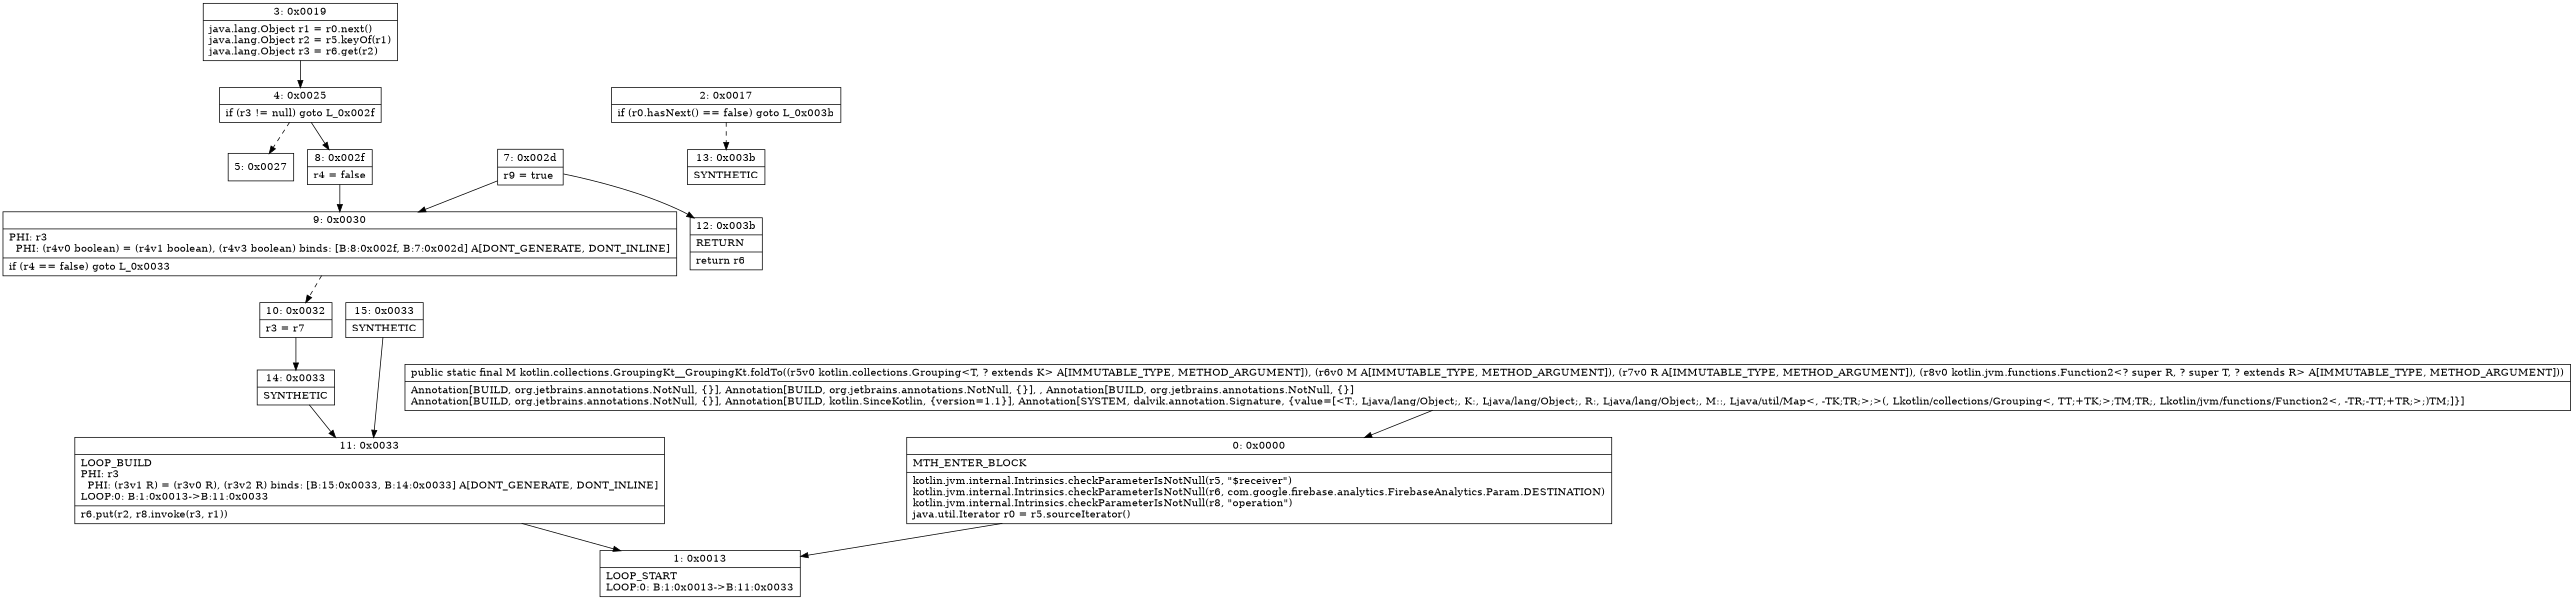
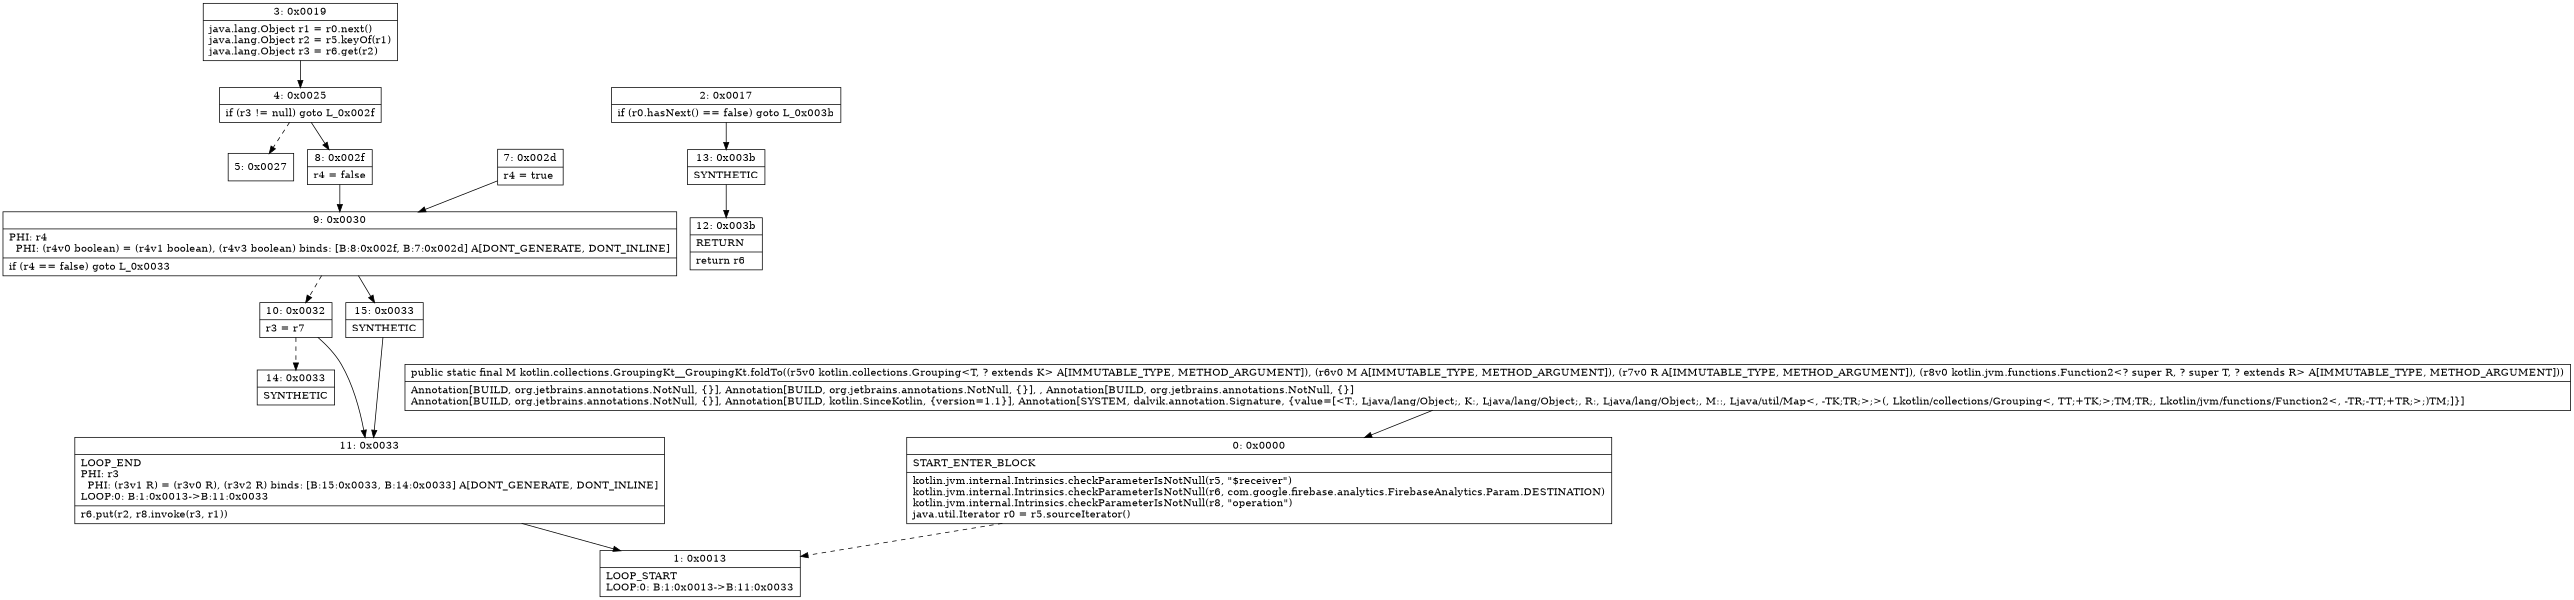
edge "2: 0x0017" -> "13: 0x003b": style dashed -> solid
node "7: 0x002d": text "r9 = true" -> "r4 = true"
edge "7: 0x002d" -> "12: 0x003b": now "13: 0x003b" -> "12: 0x003b"
node "9: 0x0030": text "PHI: r3" -> "PHI: r4"
edge "9: 0x0030" -> "15: 0x0033": added
edge "10: 0x0032" -> "14: 0x0033": style solid -> dashed
edge "14: 0x0033" -> "11: 0x0033": now "10: 0x0032" -> "11: 0x0033"
node "11: 0x0033": text "LOOP_BUILD" -> "LOOP_END"
node "0: 0x0000": text "MTH_ENTER_BLOCK" -> "START_ENTER_BLOCK"
edge "0: 0x0000" -> "1: 0x0013": style solid -> dashed
